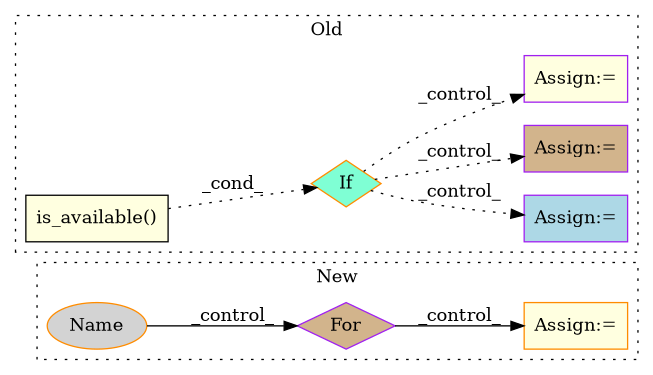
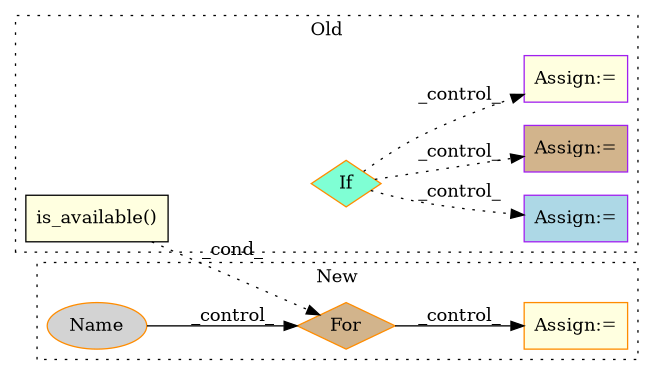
edge "is_available()" -> "If": now "is_available()" -> "For"
node "For": color purple -> darkorange
